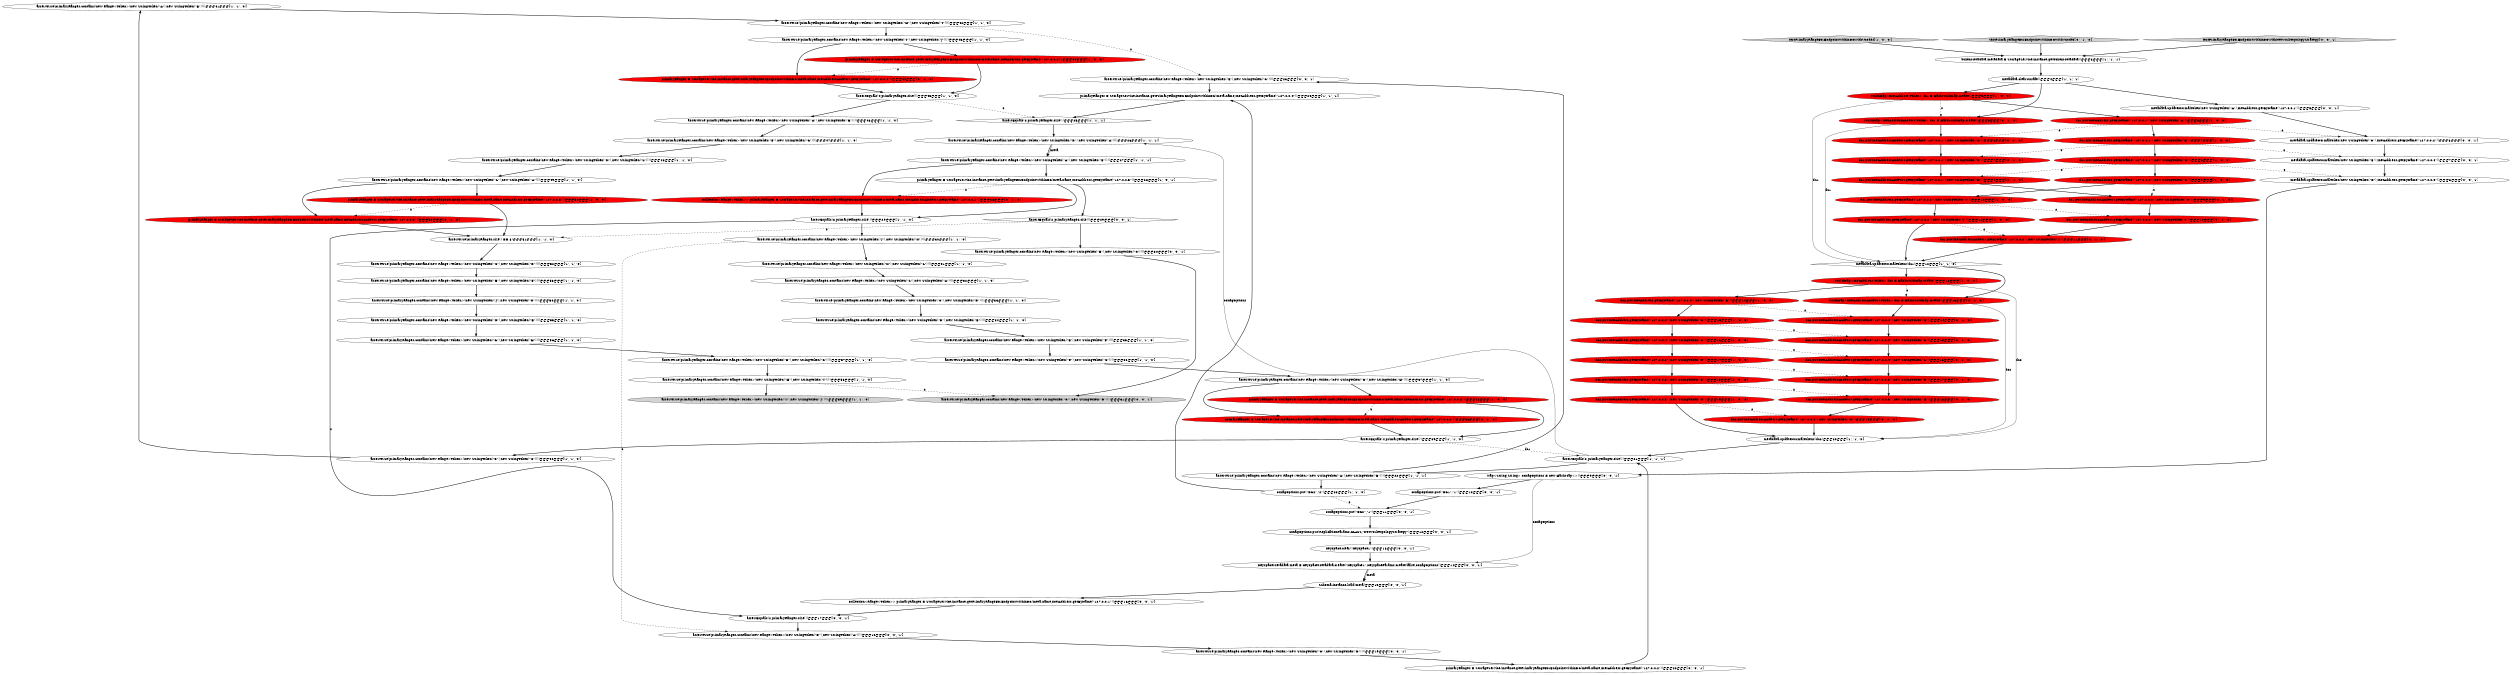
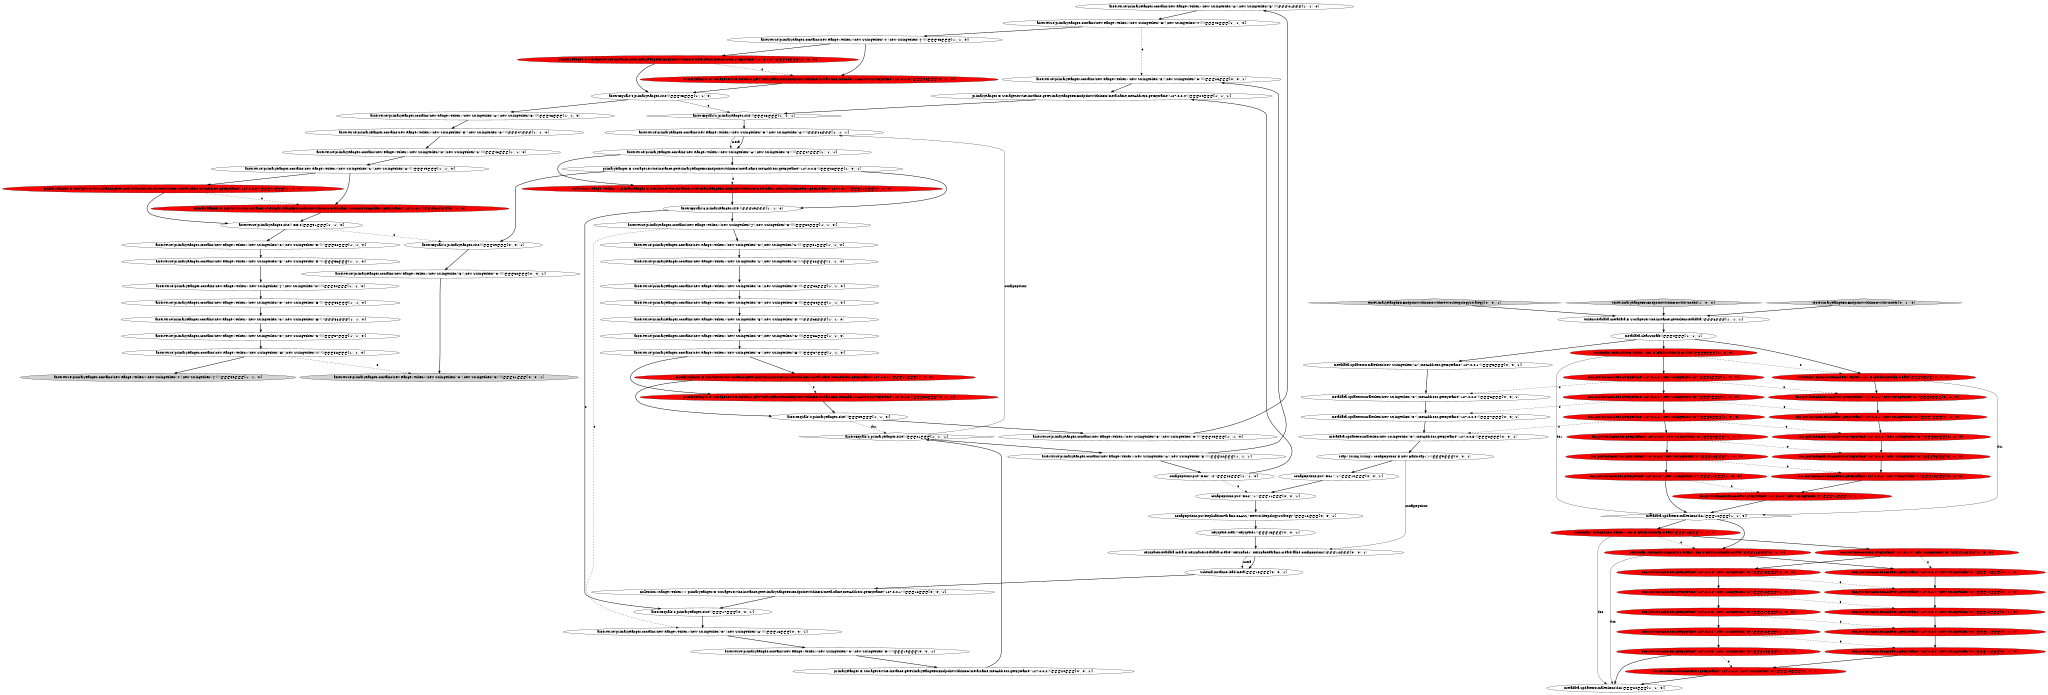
edge "assertEquals(4,primaryRanges.size())@@@45@@@['1', '1', '0']" -> "assertEquals(2,primaryRanges.size())@@@25@@@['1', '1', '1']": style dashed -> solid
node "assertEquals(2,primaryRanges.size())@@@29@@@['0', '0', '1']": shape diamond -> ellipse
edge "assertEquals(2,primaryRanges.size())@@@29@@@['0', '0', '1']" -> "assertTrue(primaryRanges.size() == 8)@@@51@@@['1', '1', '0']": reversed
edge "metadata.updateNormalTokens(dc2)@@@20@@@['1', '1', '0']" -> "assertEquals(2,primaryRanges.size())@@@21@@@['1', '1', '1']": removed
node "assertEquals(2,primaryRanges.size())@@@21@@@['1', '1', '1']": shape ellipse -> diamond
